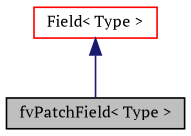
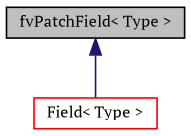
edge "fvPatchField< Type >" -> "Field< Type >": reversed
